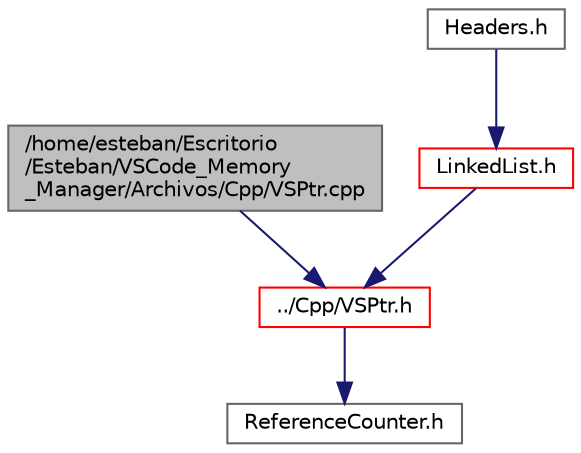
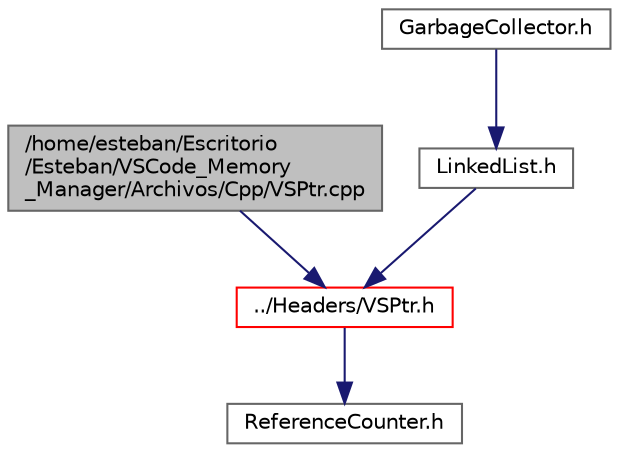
node "Headers.h": label "Headers.h" -> "GarbageCollector.h"
node "LinkedList.h": color red -> gray40
node "../Cpp/VSPtr.h": label "../Cpp/VSPtr.h" -> "../Headers/VSPtr.h"
